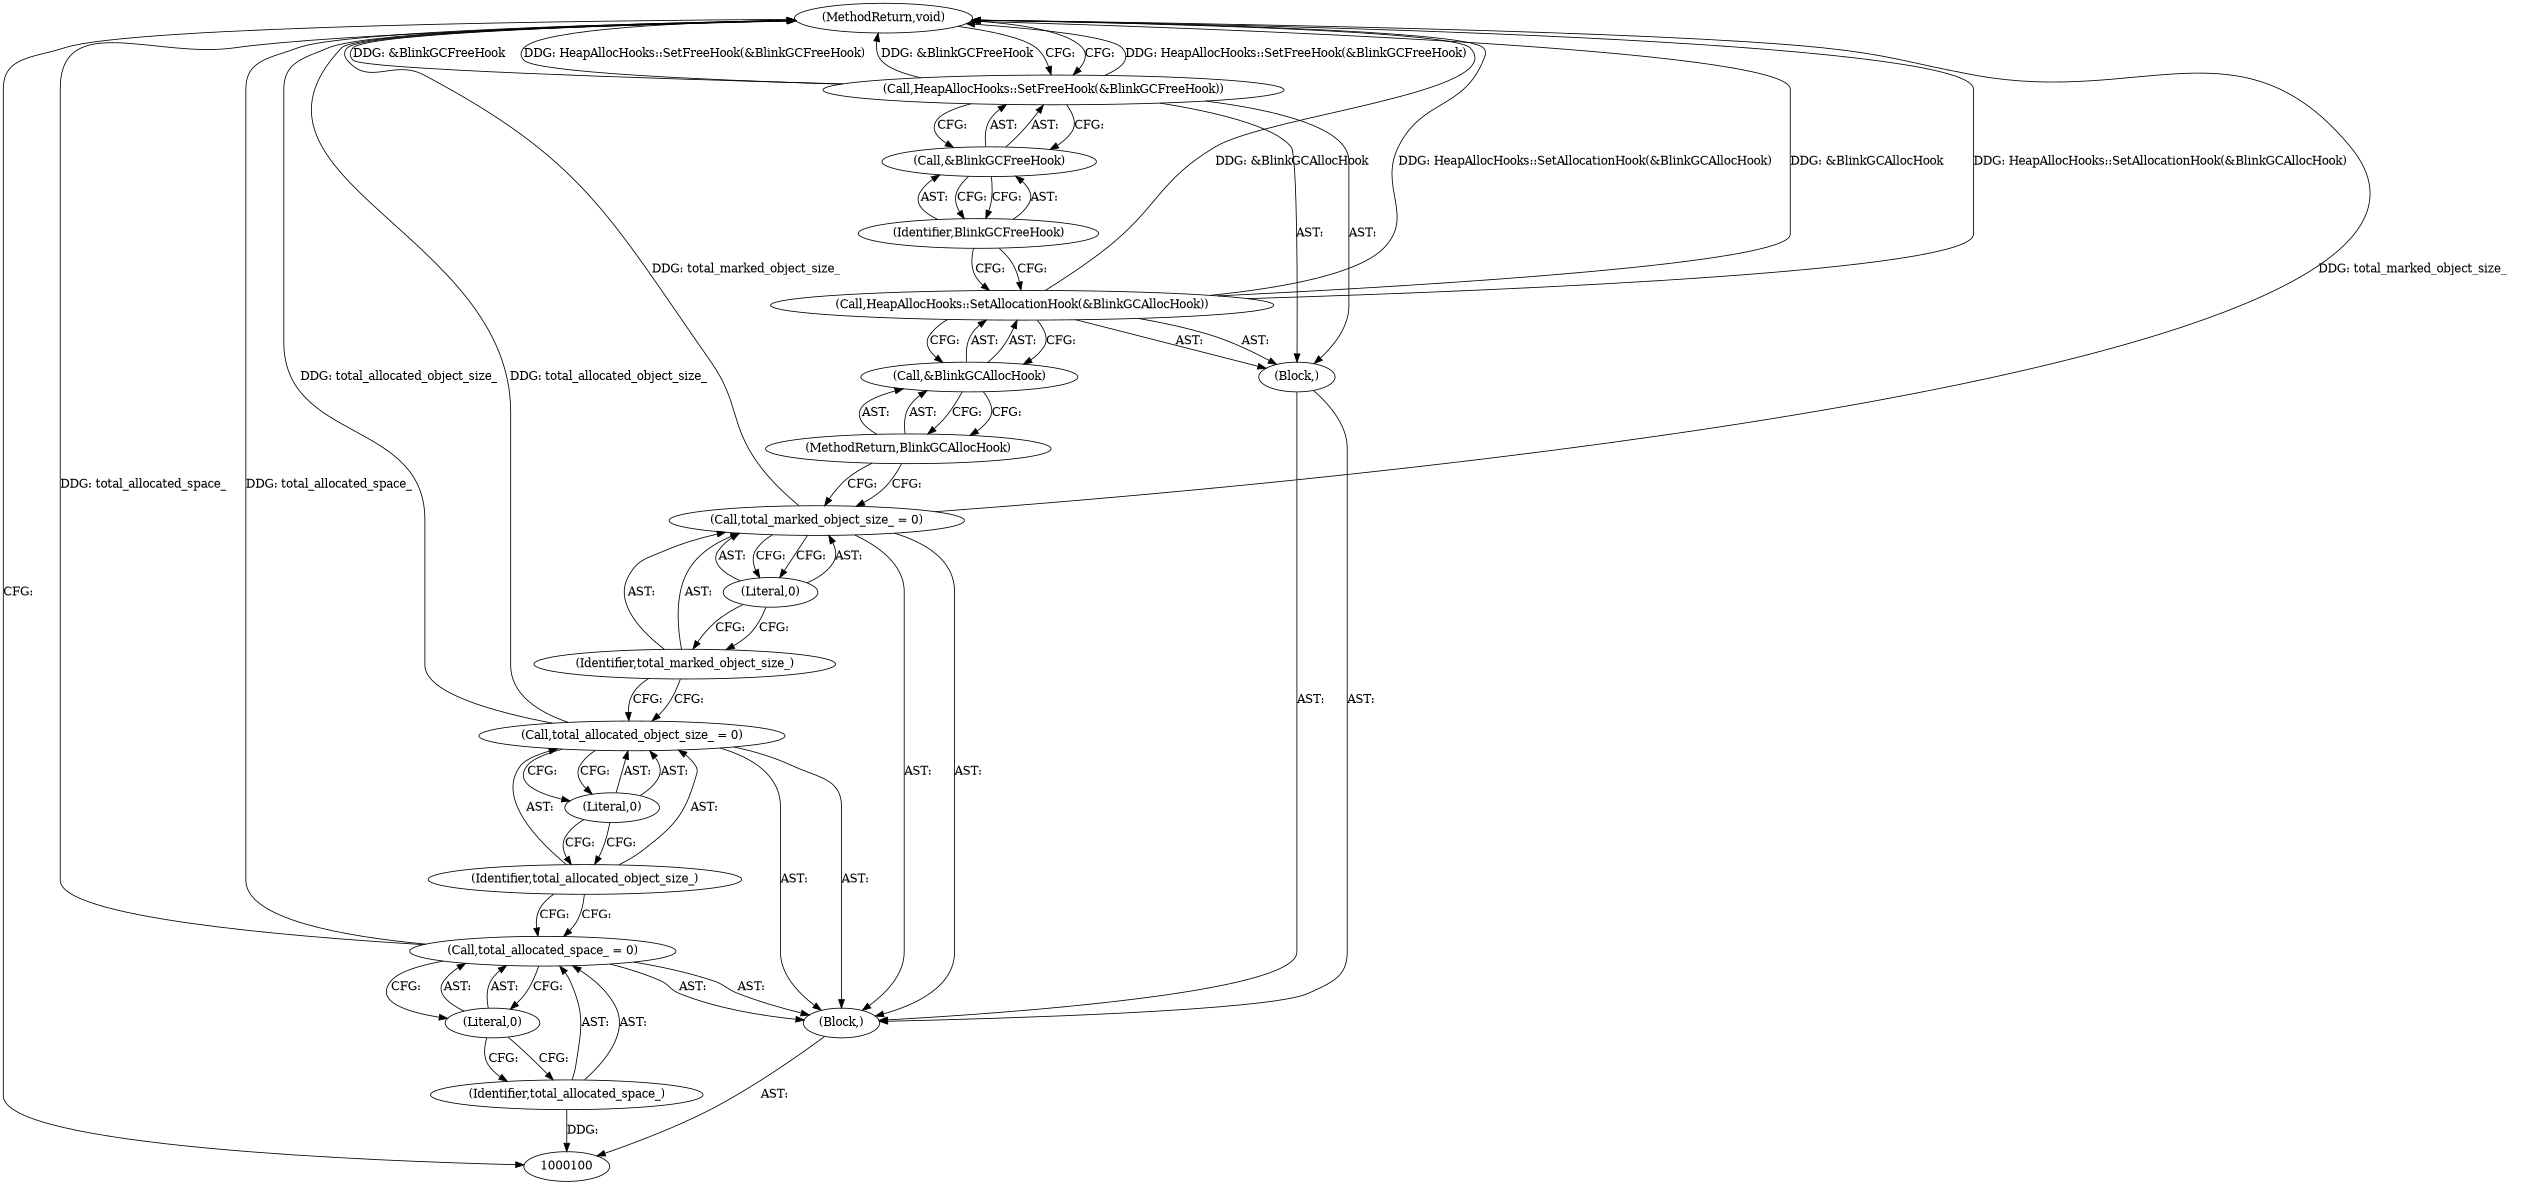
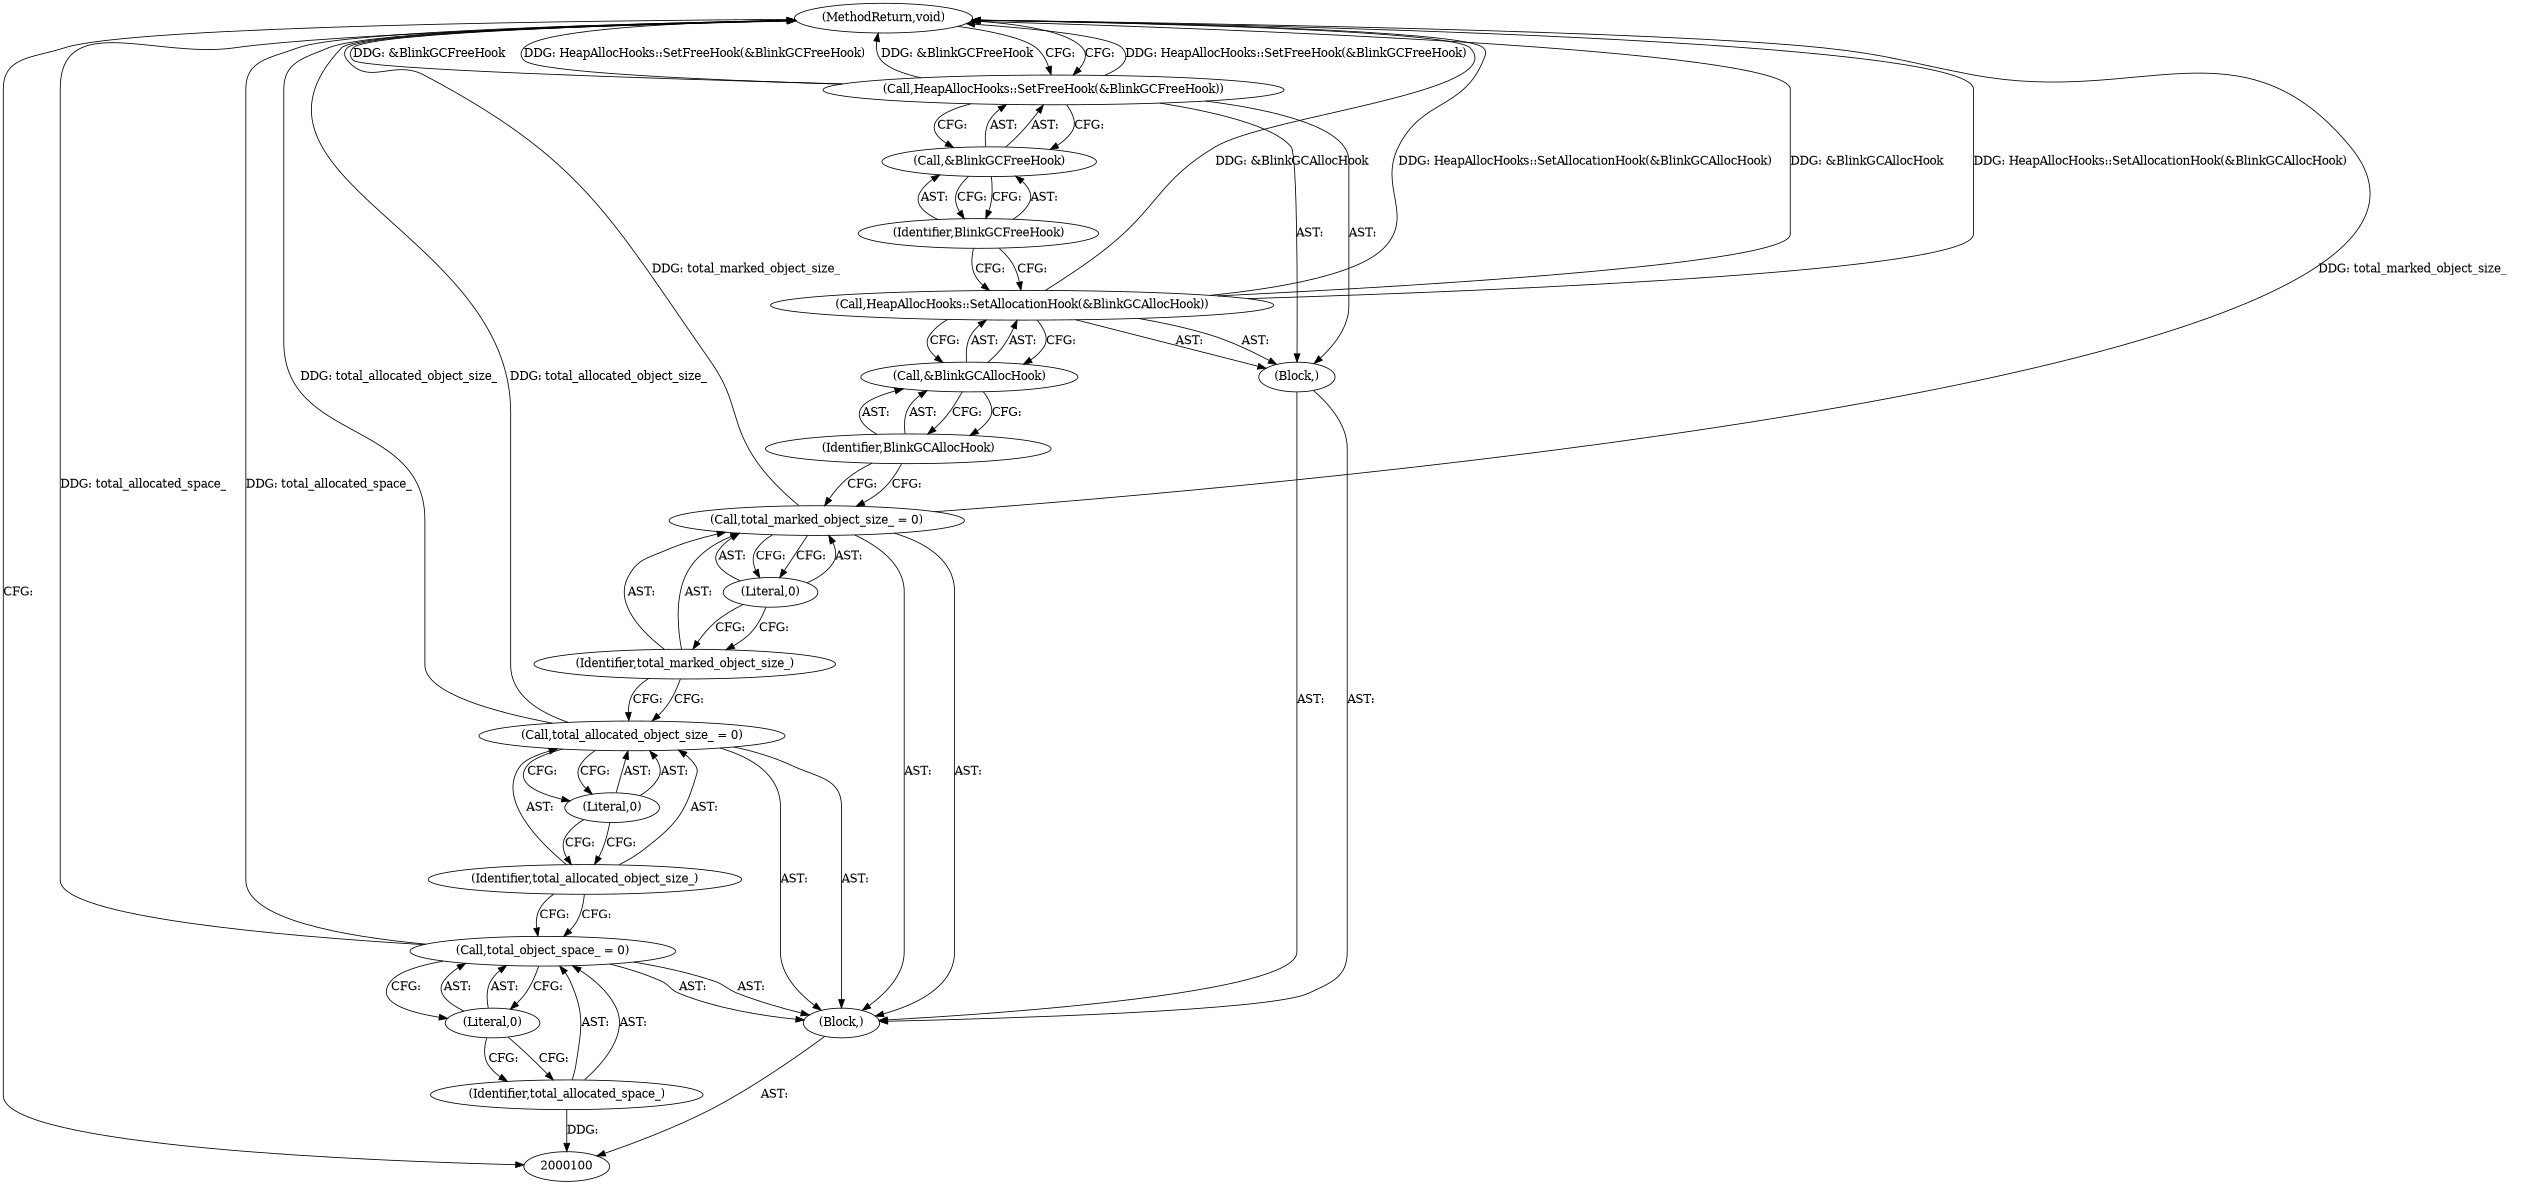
node "(MethodReturn,BlinkGCAllocHook)": label "(MethodReturn,BlinkGCAllocHook)" -> "(Identifier,BlinkGCAllocHook)"
node "(Call,total_allocated_space_ = 0)": label "(Call,total_allocated_space_ = 0)" -> "(Call,total_object_space_ = 0)"
node "1000100": label "1000100" -> "2000100"
